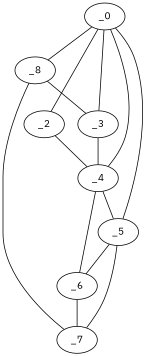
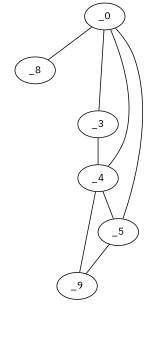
edge "_8" -- "_3": removed
node "_2": removed
node "_6": label "_6" -> "_9"
node "_7": removed
